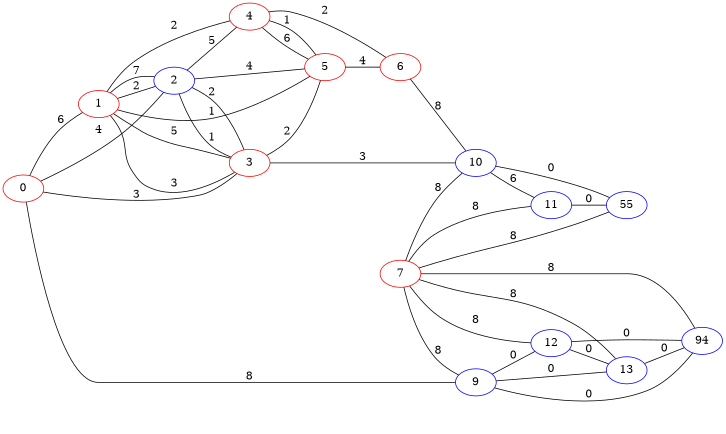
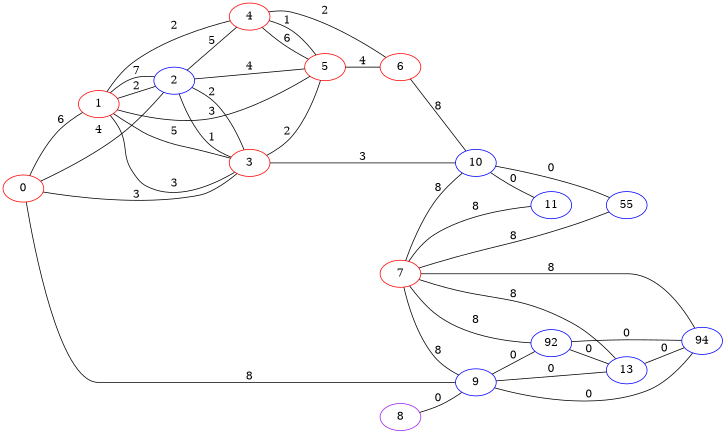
edge "5" -- "1": label "1" -> "3"
edge "10" -- "11": label "6" -> "0"
edge "11" -- "55": removed, label "0"
node "12": label "12" -> "92"
node "8": added
